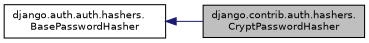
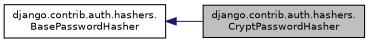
node "django.auth.auth.hashers. BasePasswordHasher": label "django.auth.auth.hashers. BasePasswordHasher" -> "django.contrib.auth.hashers. BasePasswordHasher"
